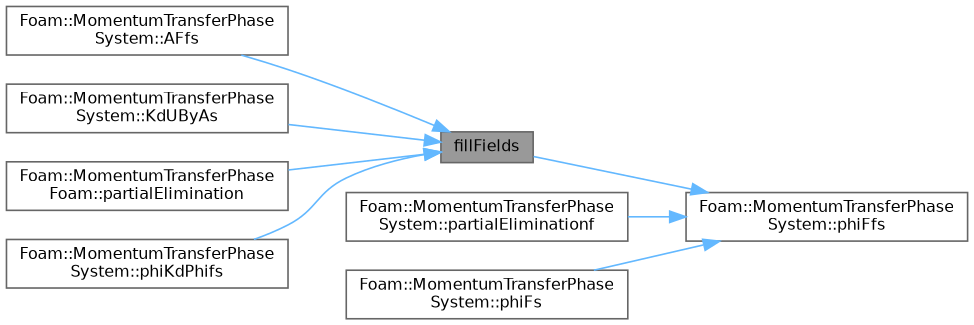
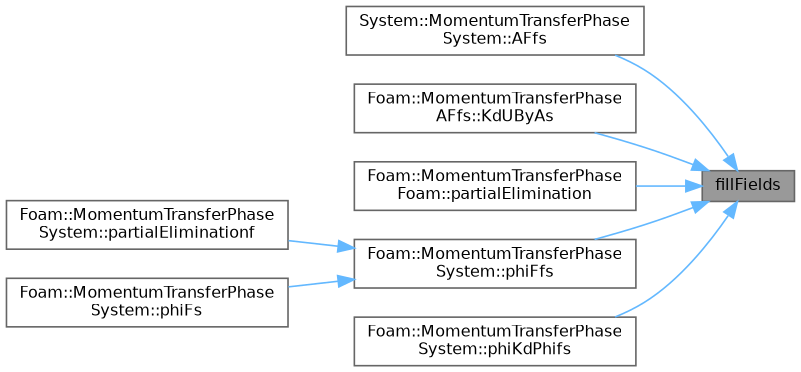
node "Foam::MomentumTransferPhase System::AFfs": label "Foam::MomentumTransferPhase System::AFfs" -> "System::MomentumTransferPhase System::AFfs"
node "Foam::MomentumTransferPhase System::KdUByAs": label "Foam::MomentumTransferPhase System::KdUByAs" -> "Foam::MomentumTransferPhase AFfs::KdUByAs"
edge "fillFields" -> "Foam::MomentumTransferPhase System::phiFfs": reversed
